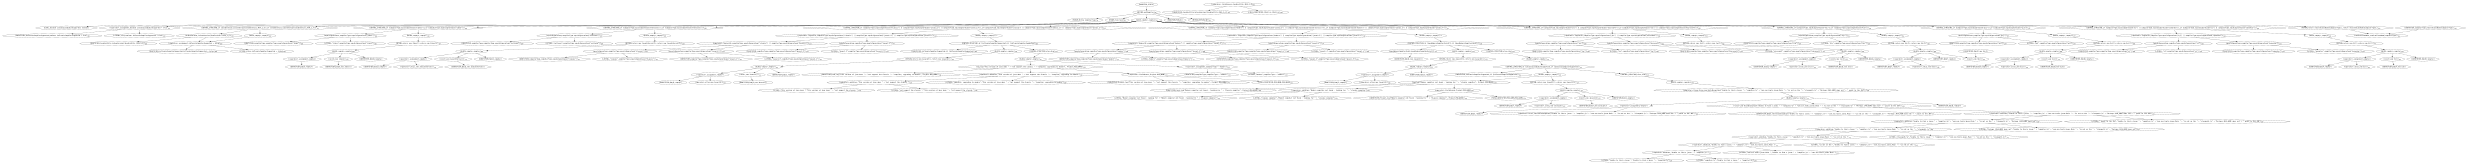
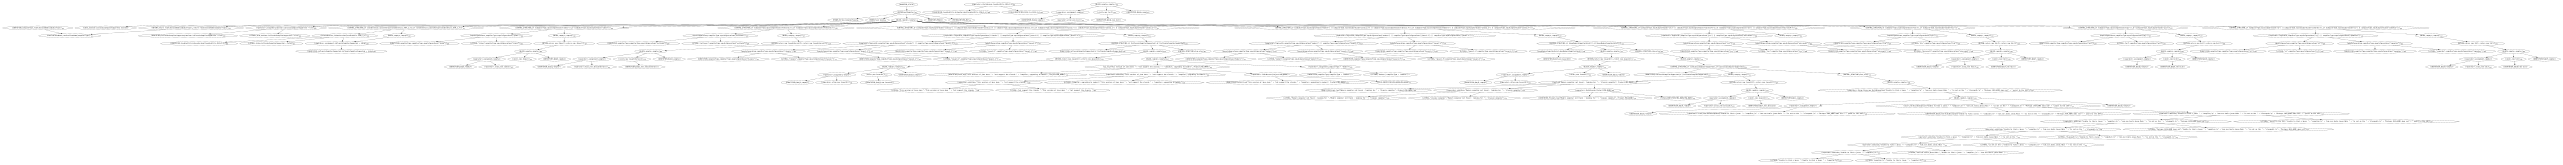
node "(RETURN,return new Jvc();,return new Jvc();)": removed
edge "(<operator>.assignment,isClassicCompilerSupported = false)" -> "(LITERAL,false,isClassicCompilerSupported = false)": now "(isJavaVersion,isJavaVersion(JavaEnvUtils.JAVA_1_4))" -> "(LITERAL,false,isClassicCompilerSupported = false)"
edge "(IDENTIFIER,$obj7,new Kjc())" -> "(<init>,new Kjc())": reversed
node "(IDENTIFIER,$obj0,new Jikes())": removed
node "(<operator>.alloc,new Jikes())": added
node "(<operator>.alloc,new Gcj())": removed
node "(<init>,new Javac13())": added
